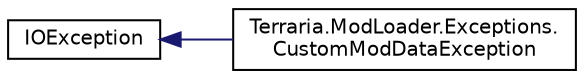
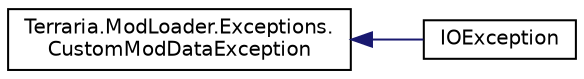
edge "Terraria.ModLoader.Exceptions. CustomModDataException" -> "IOException": reversed
